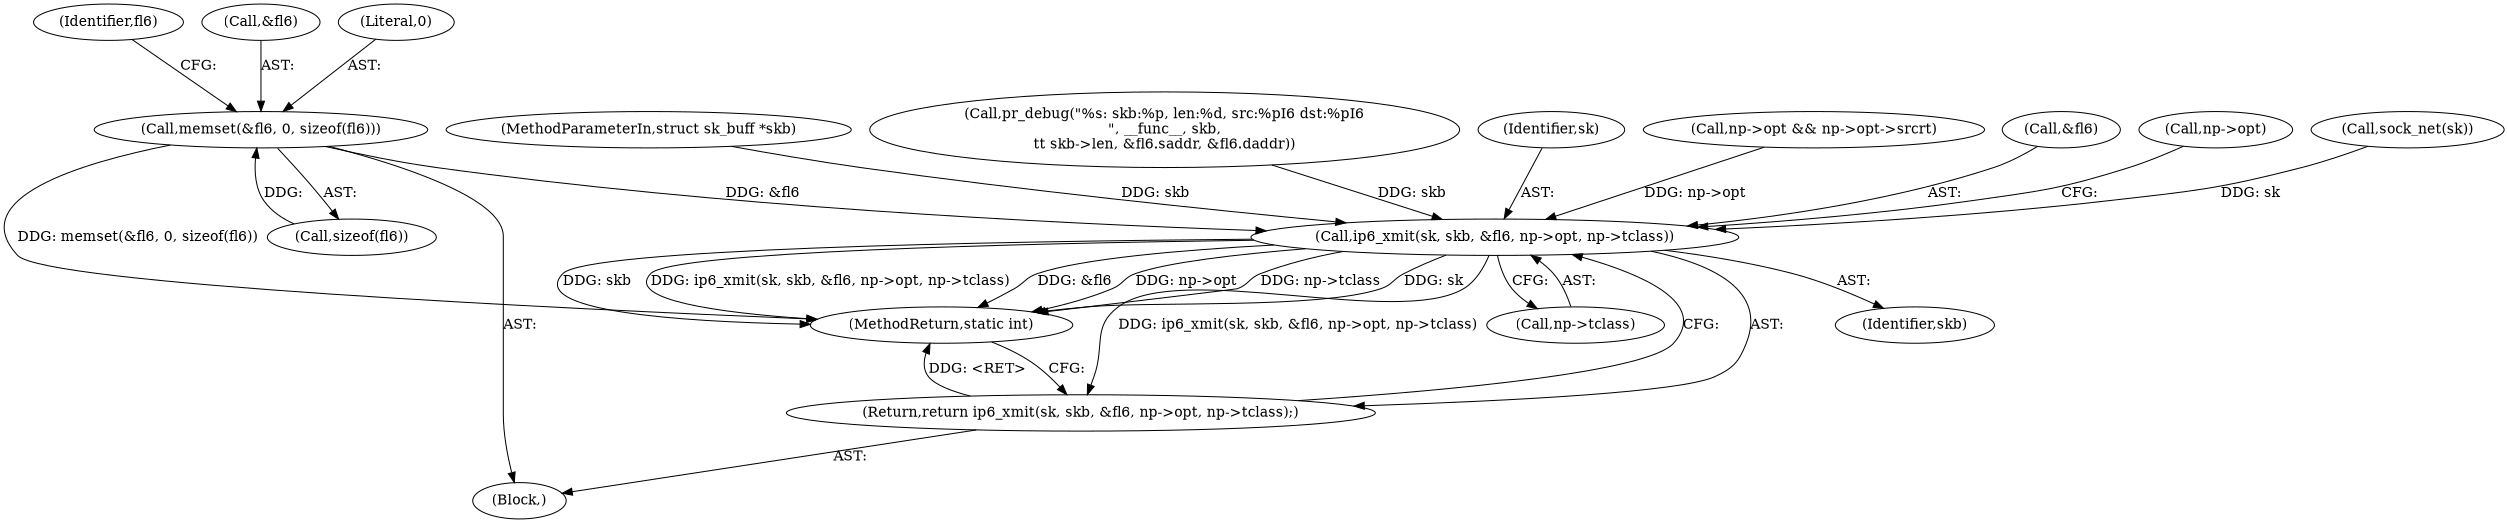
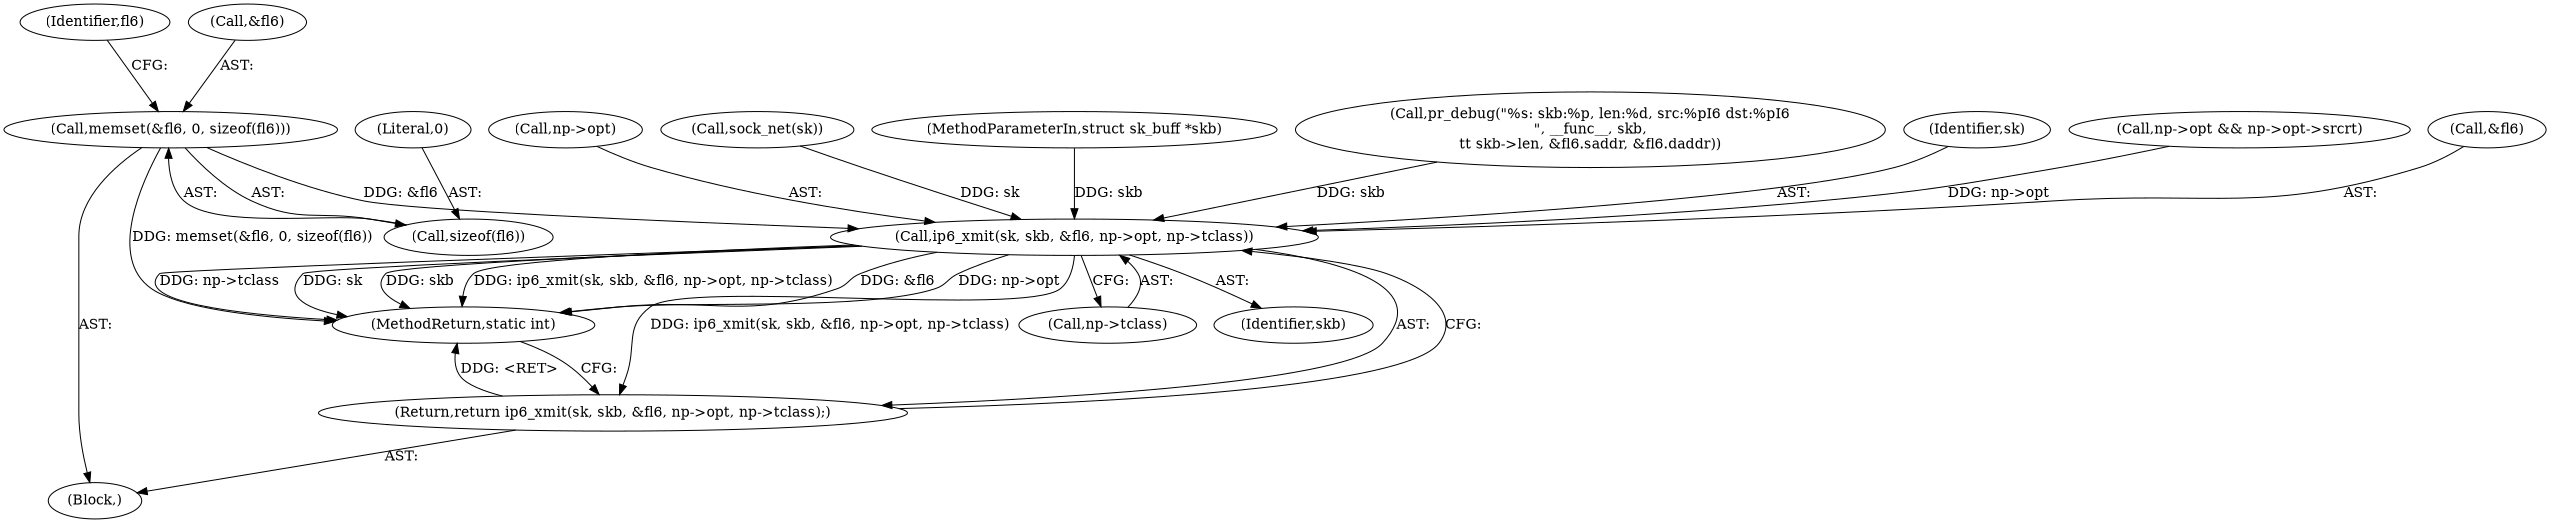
edge "(Literal,0)" -> "(Call,memset(&fl6, 0, sizeof(fl6)))": now "(Literal,0)" -> "(Call,sizeof(fl6))"
edge "(Call,sizeof(fl6))" -> "(Call,memset(&fl6, 0, sizeof(fl6)))": label "DDG: " -> "AST: "
edge "(Call,np->opt)" -> "(Call,ip6_xmit(sk, skb, &fl6, np->opt, np->tclass))": label "CFG: " -> "AST: "
